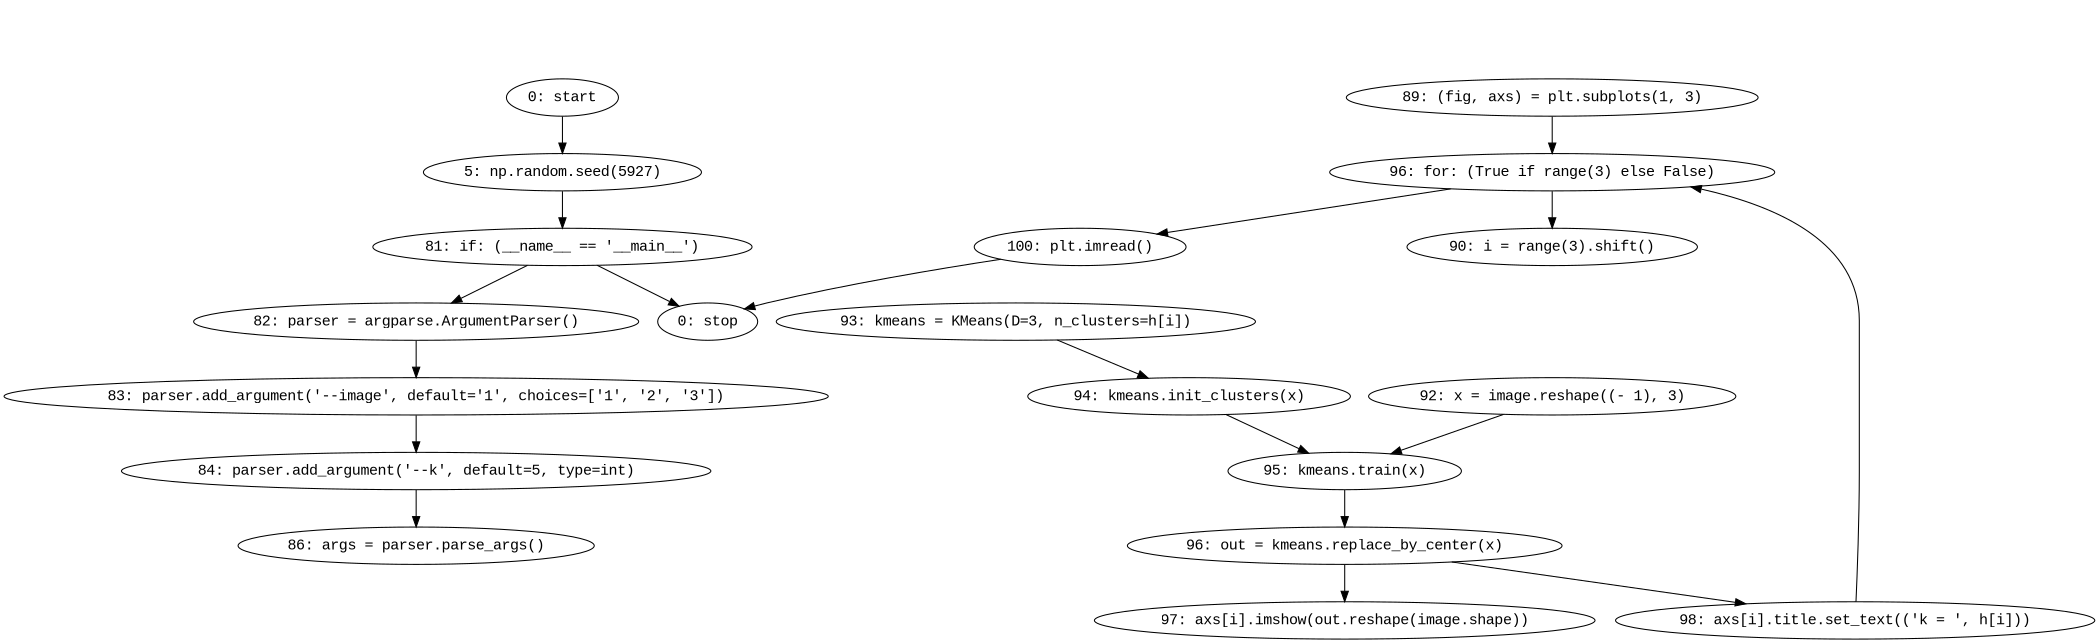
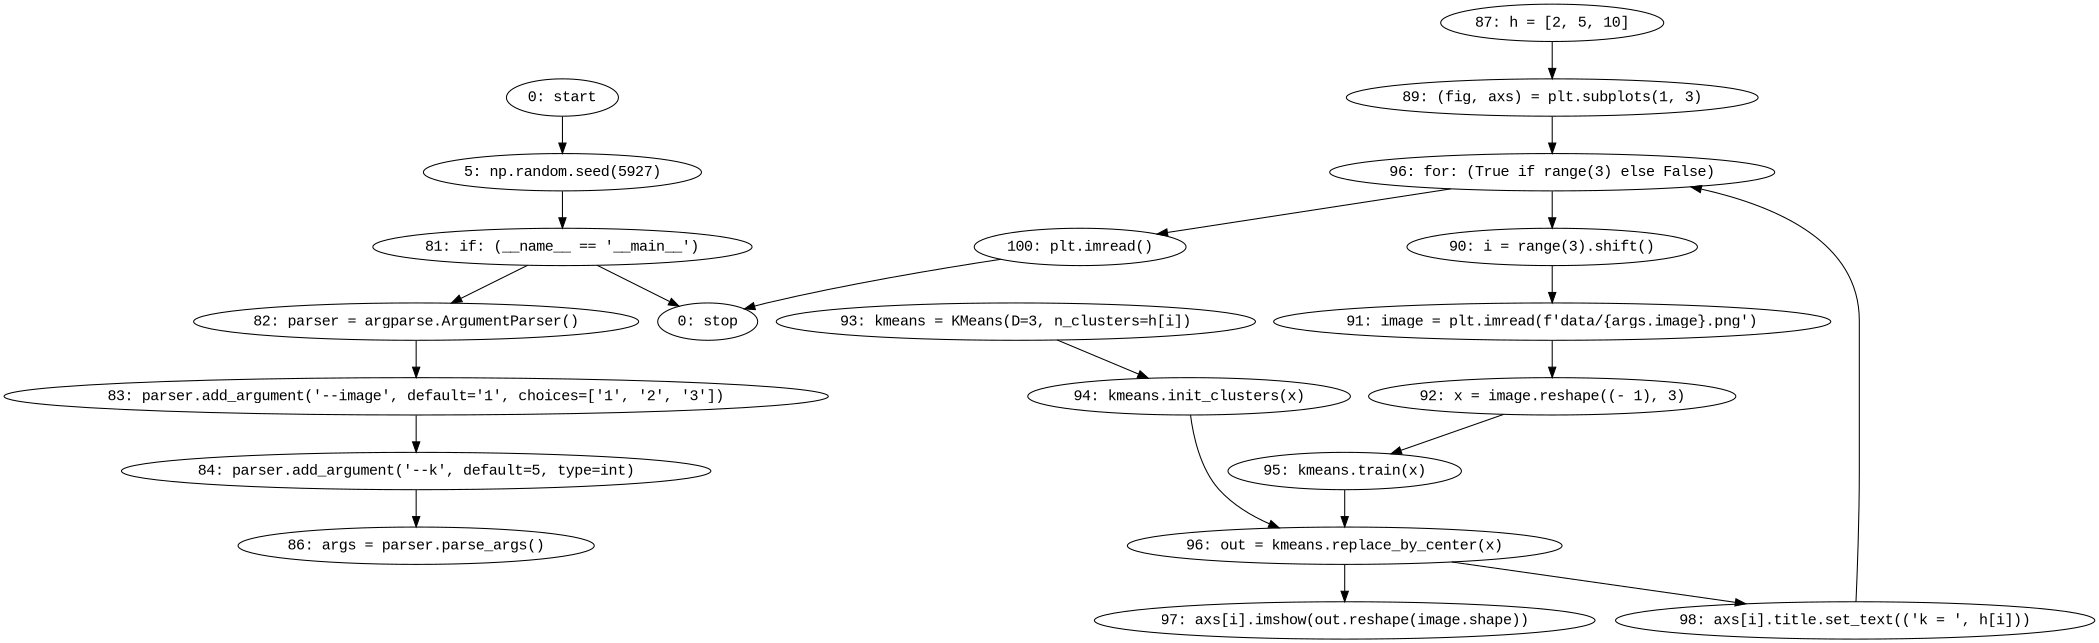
node "87: h = [2, 5, 10]": added
node "91: image = plt.imread(f'data/{args.image}.png')": added
edge "94: kmeans.init_clusters(x)" -> "95: kmeans.train(x)": now "94: kmeans.init_clusters(x)" -> "96: out = kmeans.replace_by_center(x)"
